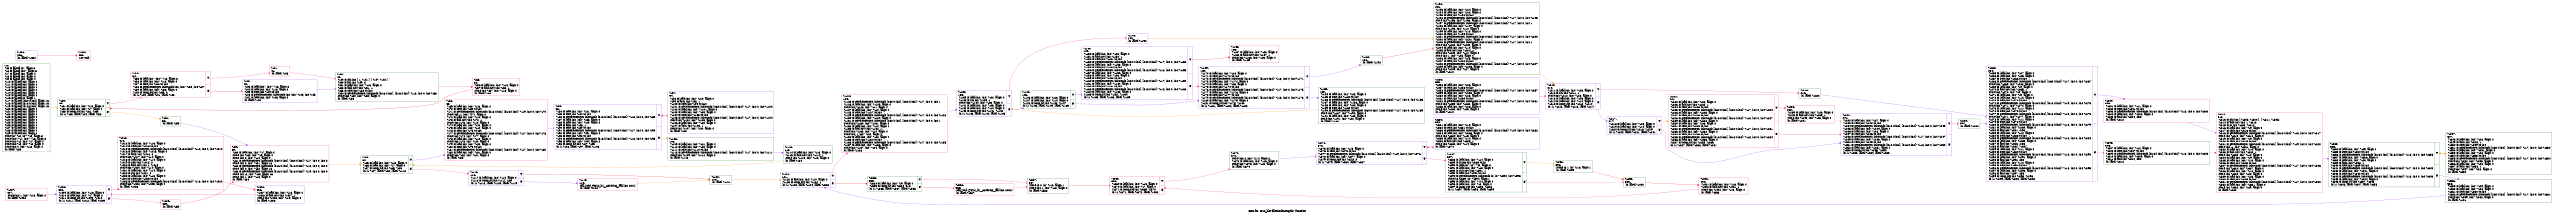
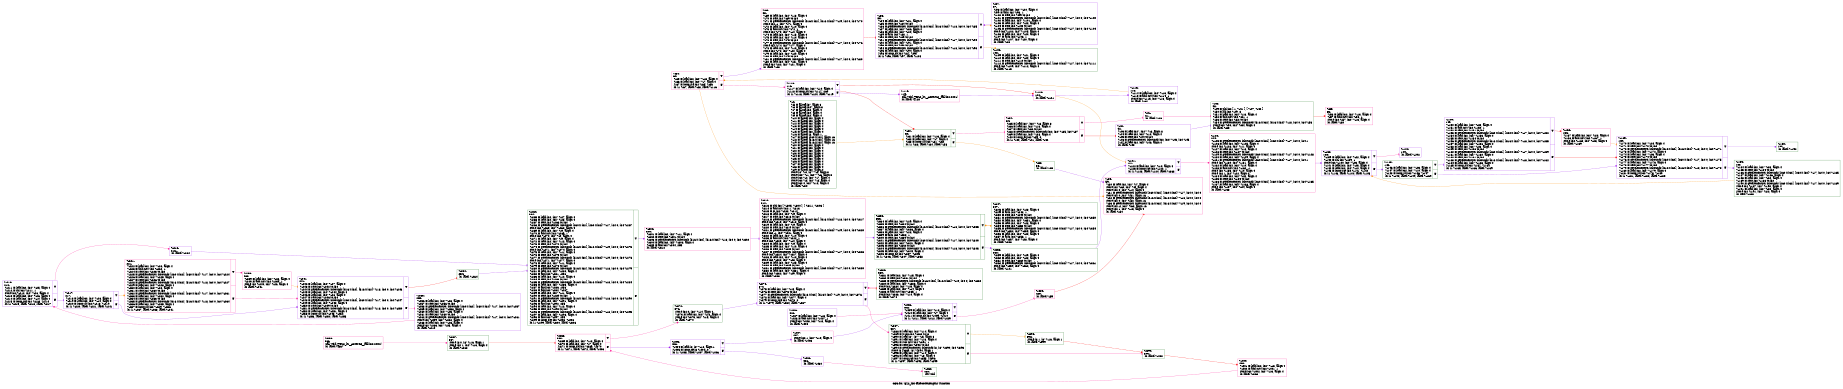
node "%192:": removed
node "%430:": color deeppink -> darkgreen
node "%216:": color darkgreen -> purple
edge "%55:" -> "%30:": now "%116:" -> "%30:"
node "%183:": text "br label %138" -> "br sext %138"
node "%264:": color purple -> darkgreen
edge "%68:" -> "%83:": color purple -> red
node "%380:": color purple -> darkgreen
edge "%166:" -> "%169:": added
edge "%108:" -> "%113:": now "%120:" -> "%113:"
node "%306:": removed
node "%113:": color darkgreen -> purple
node "%412:": removed
edge "%59:" -> "%64:": reversed
node "%64:": color darkgreen -> deeppink
node "%120:": color darkgreen -> deeppink
edge "%119:" -> "%120:": color darkorange -> purple
node "%363:": removed
edge "%241:" -> "%255:": added
node "%403:": added
